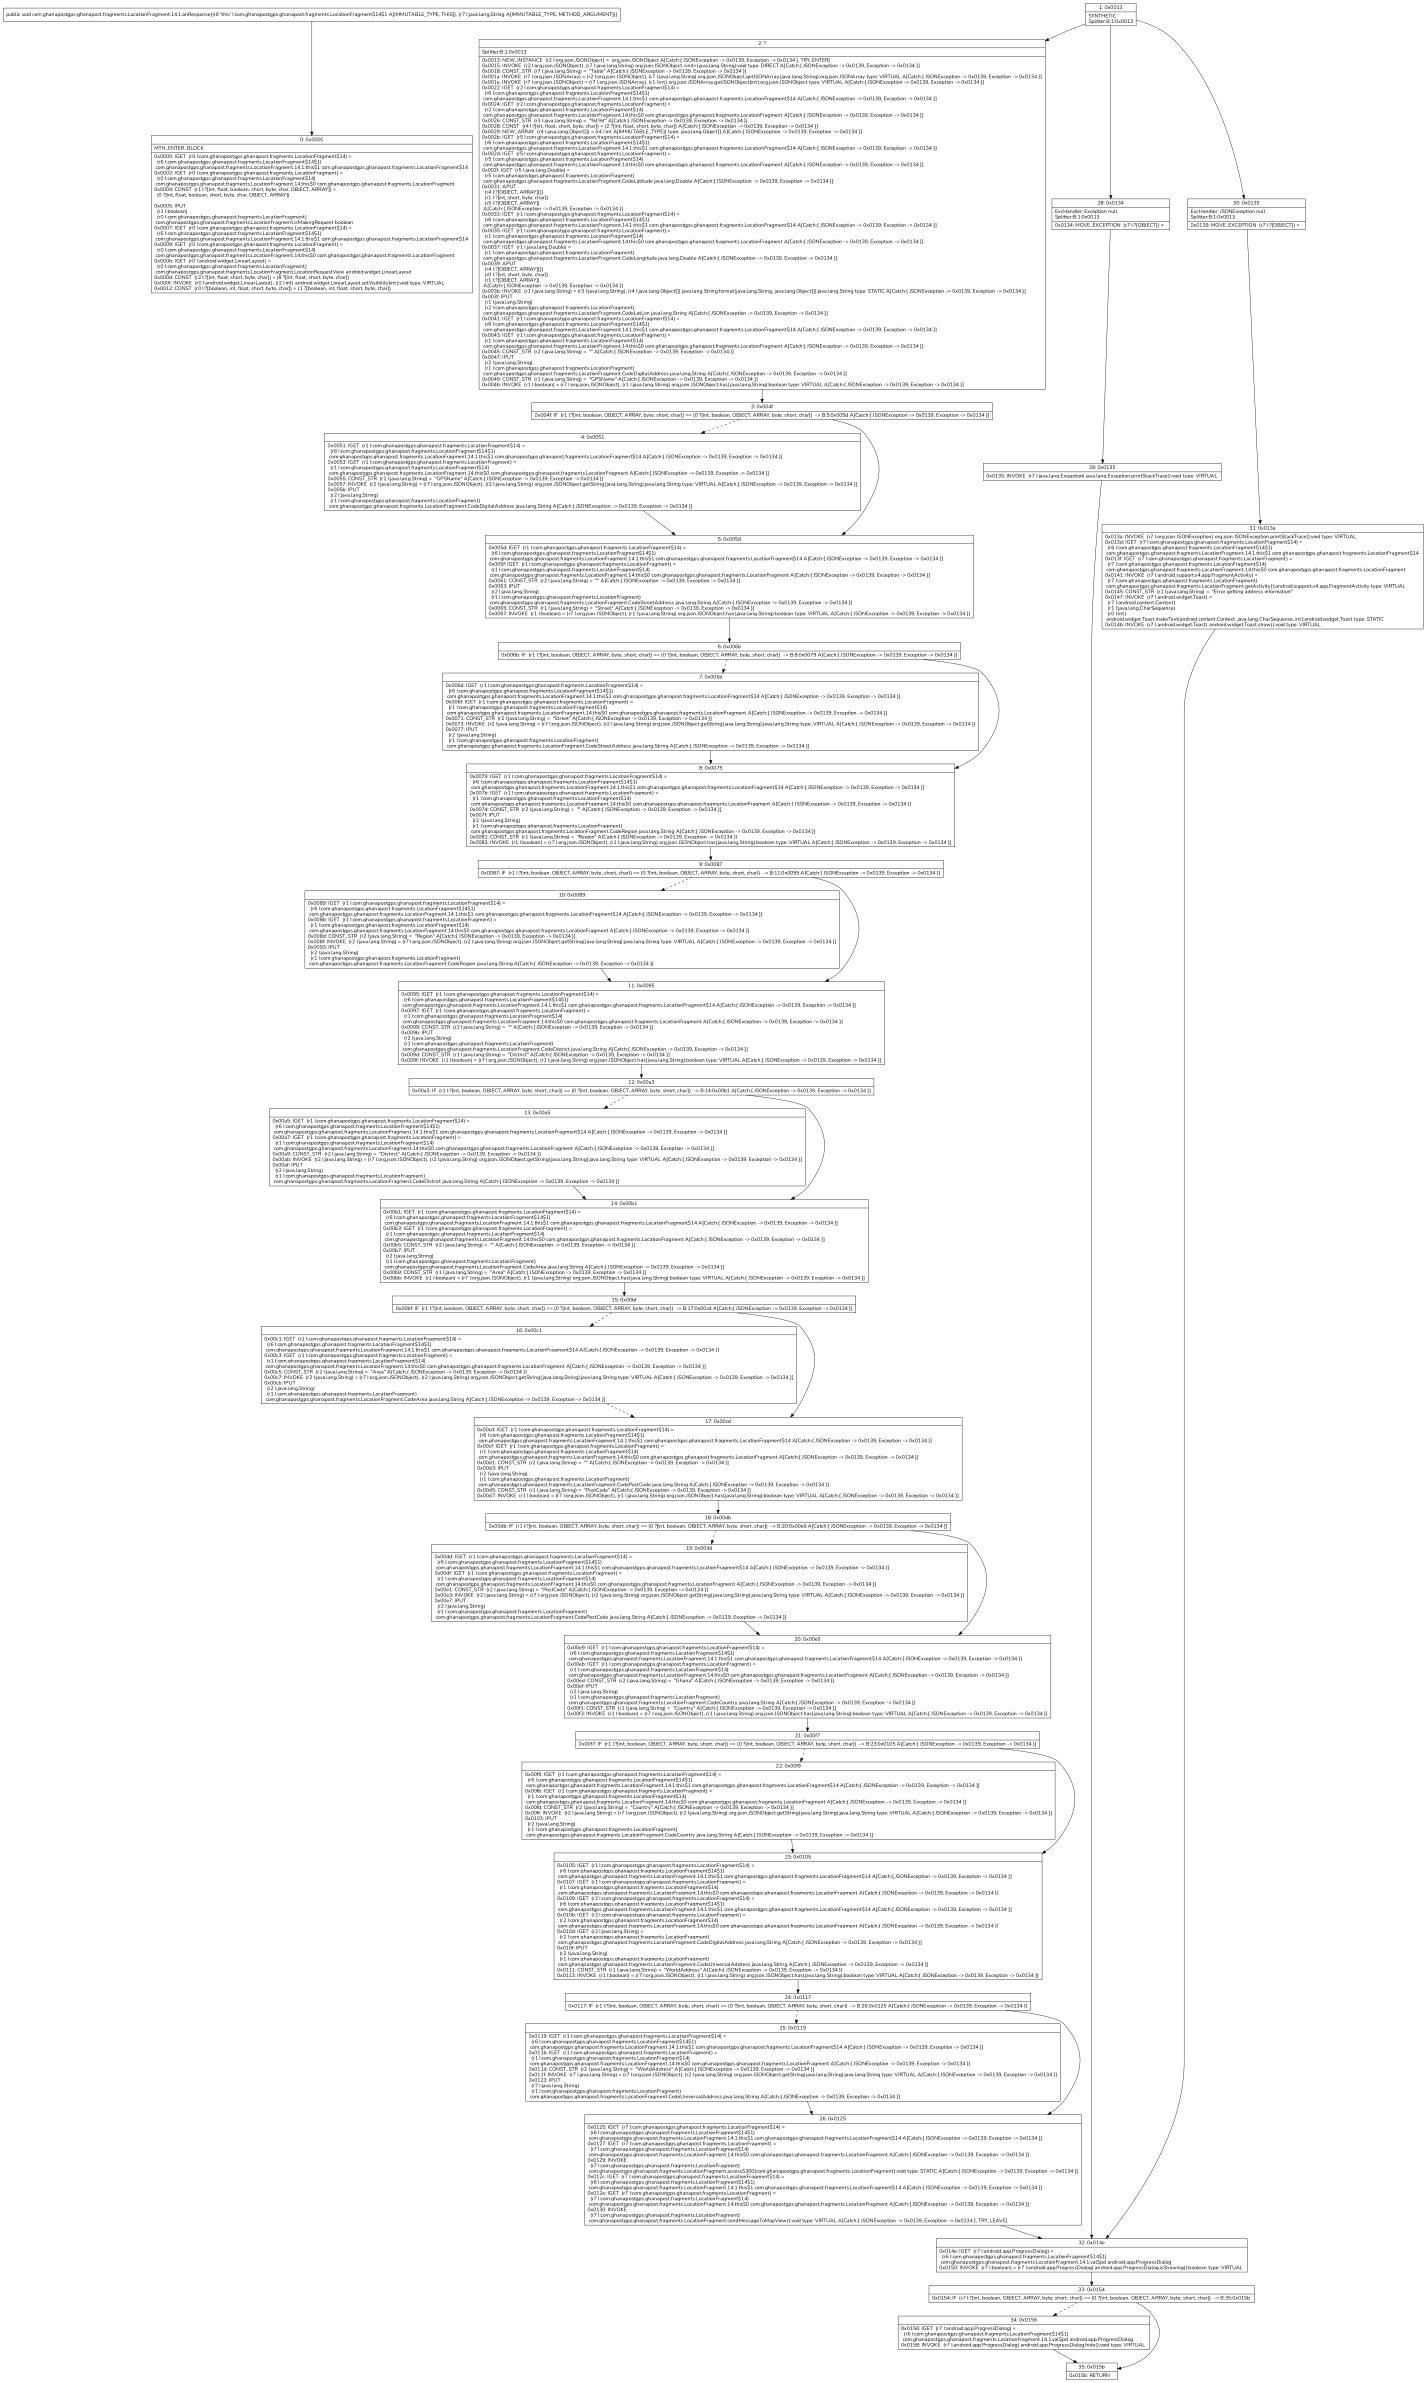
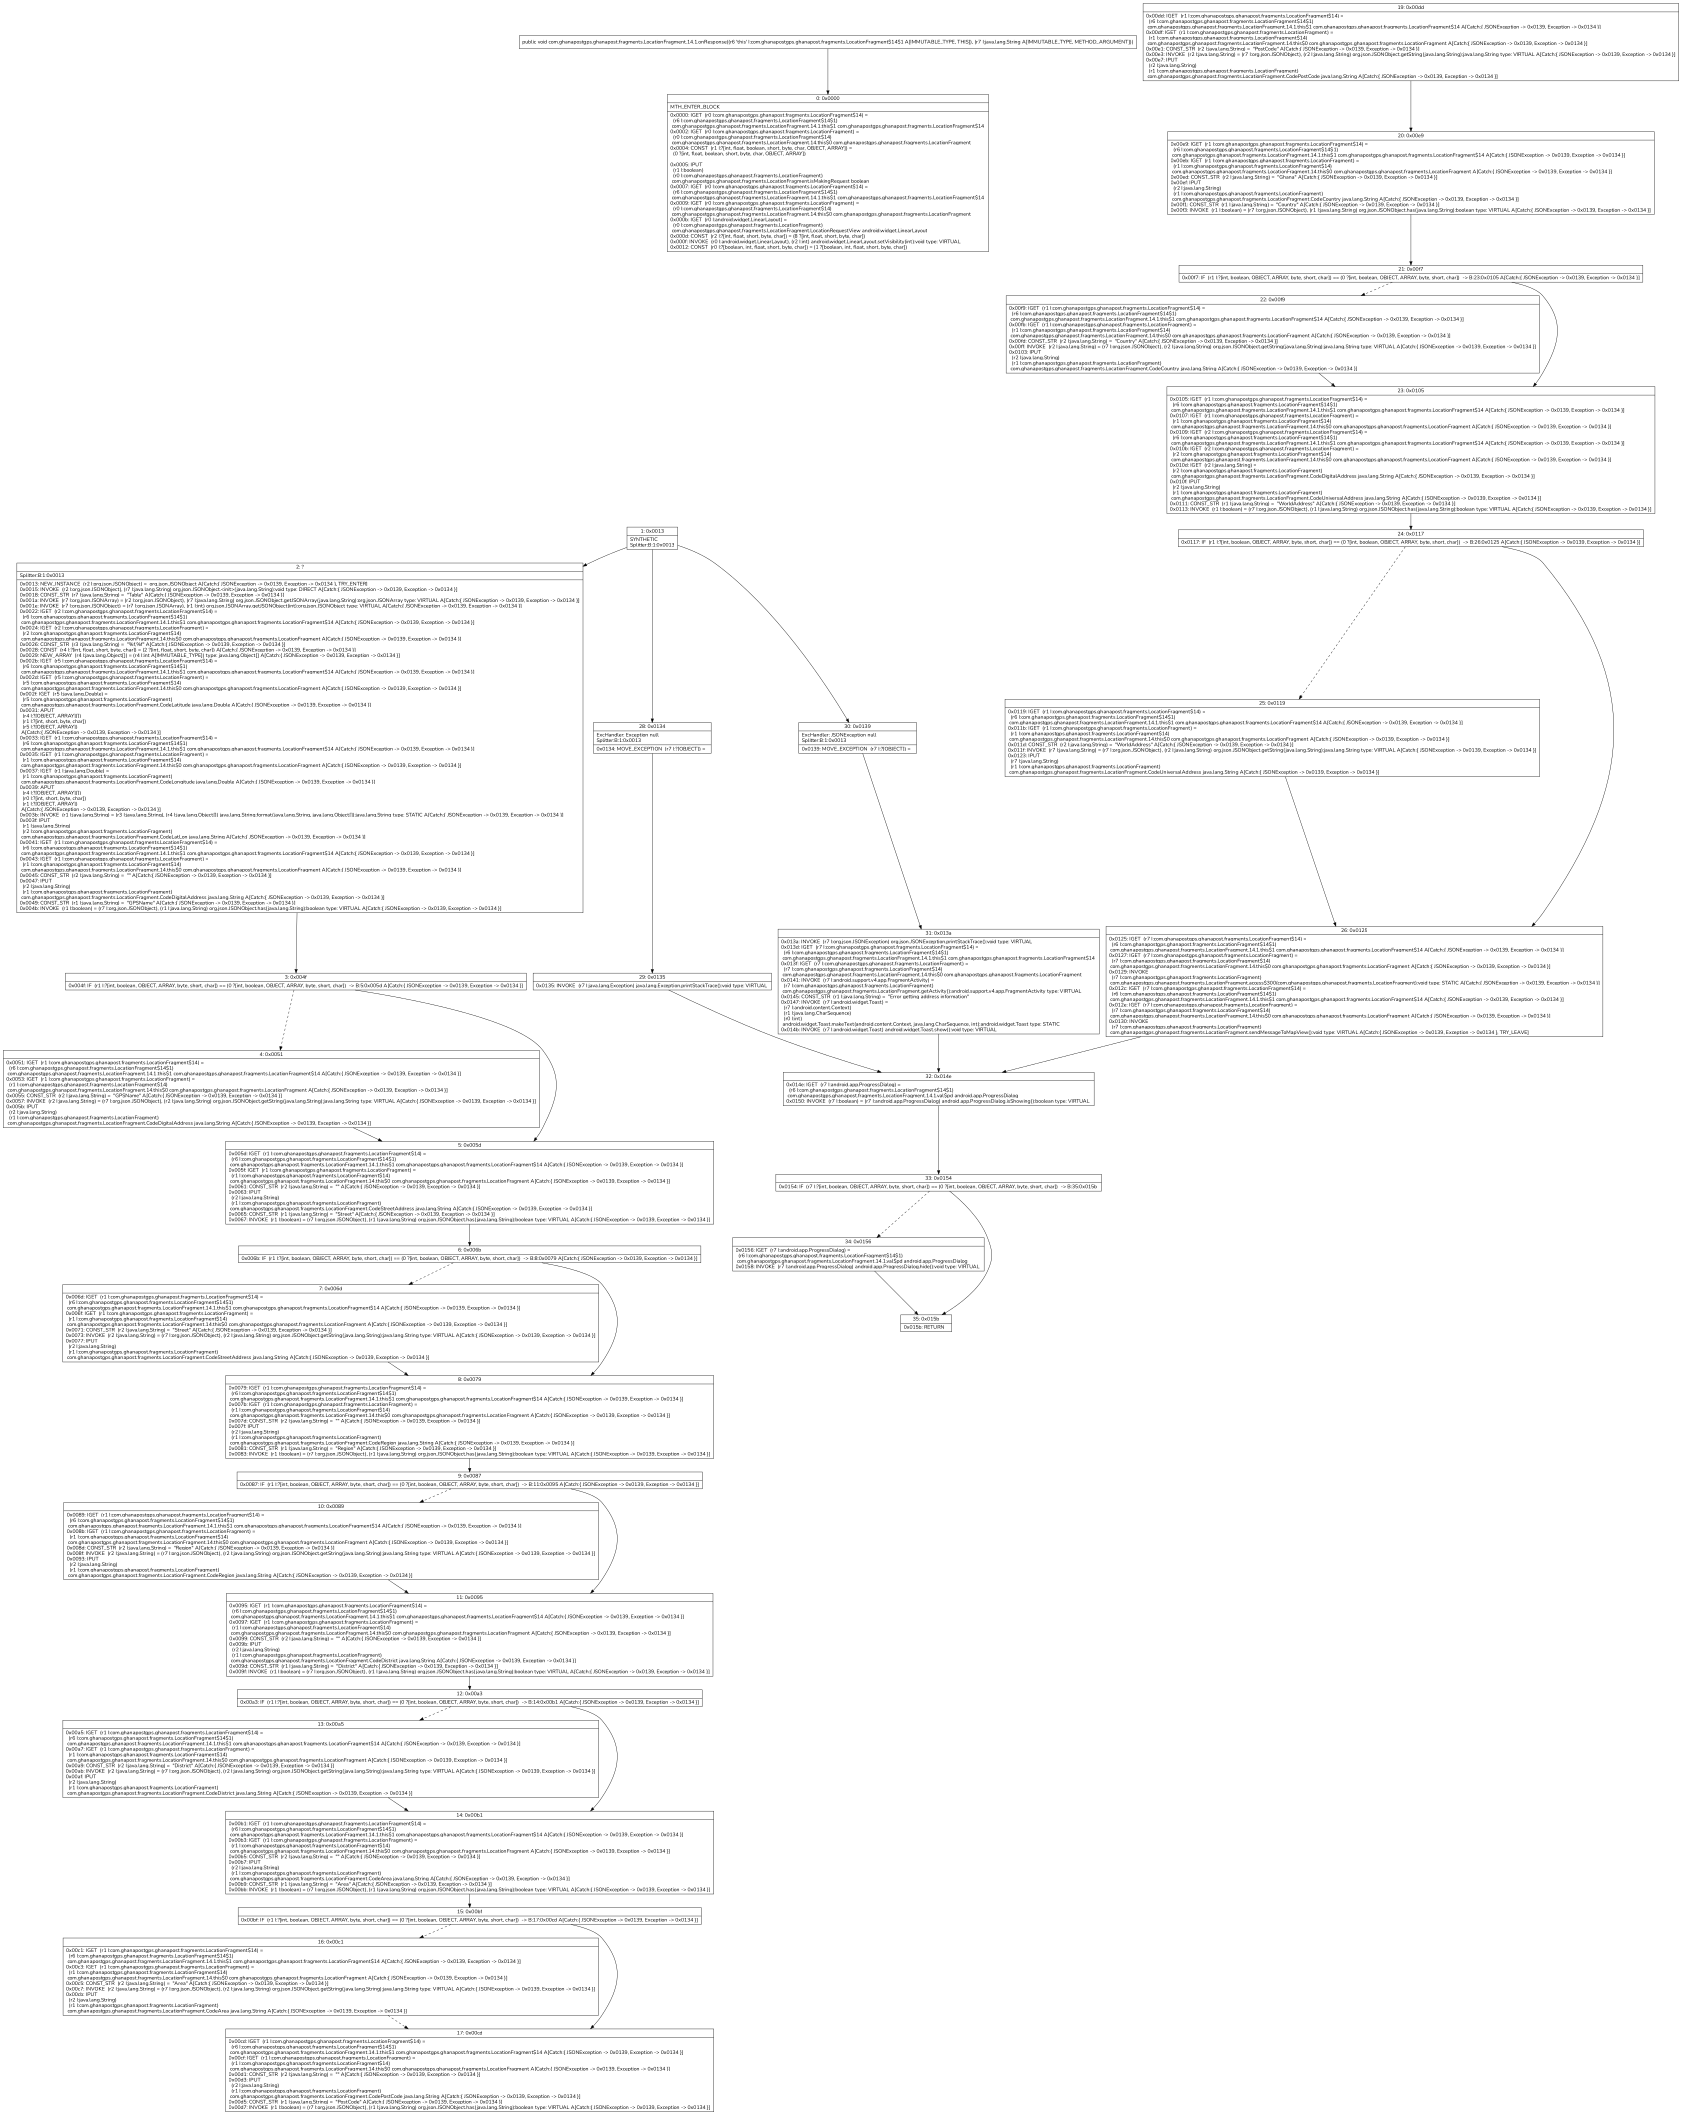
node "18: 0x00db": removed
